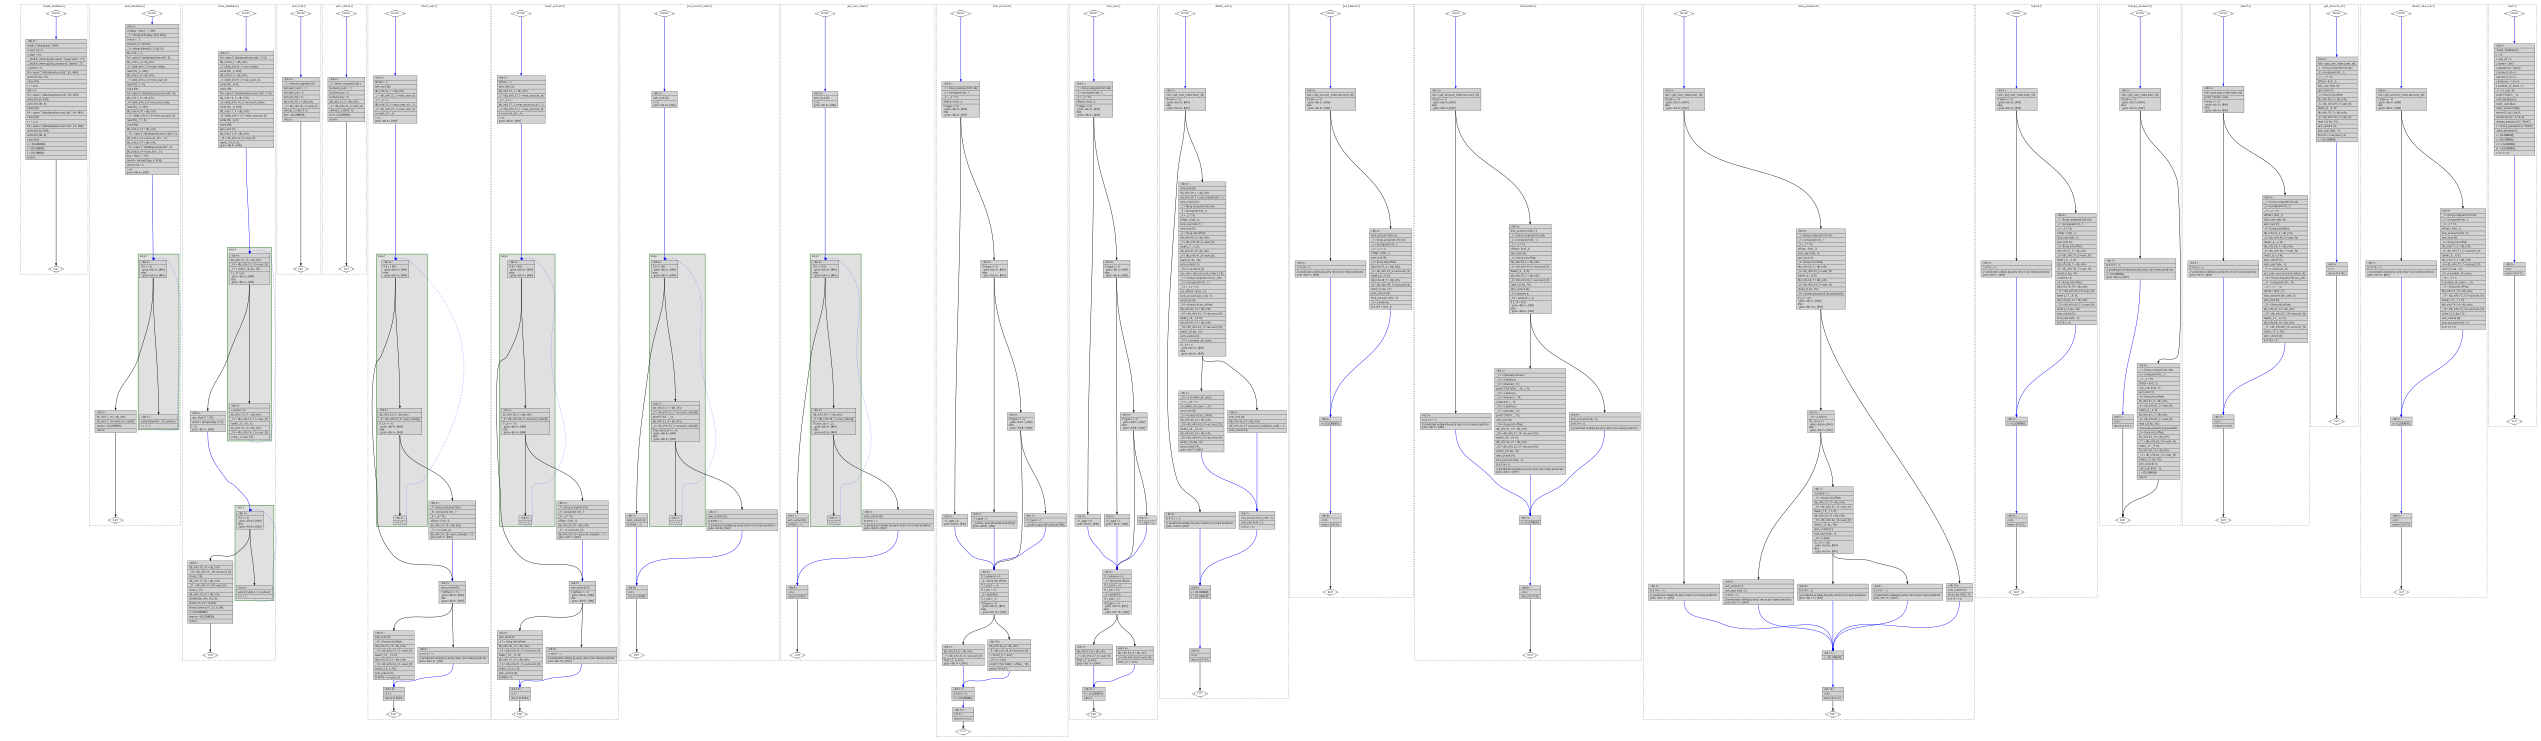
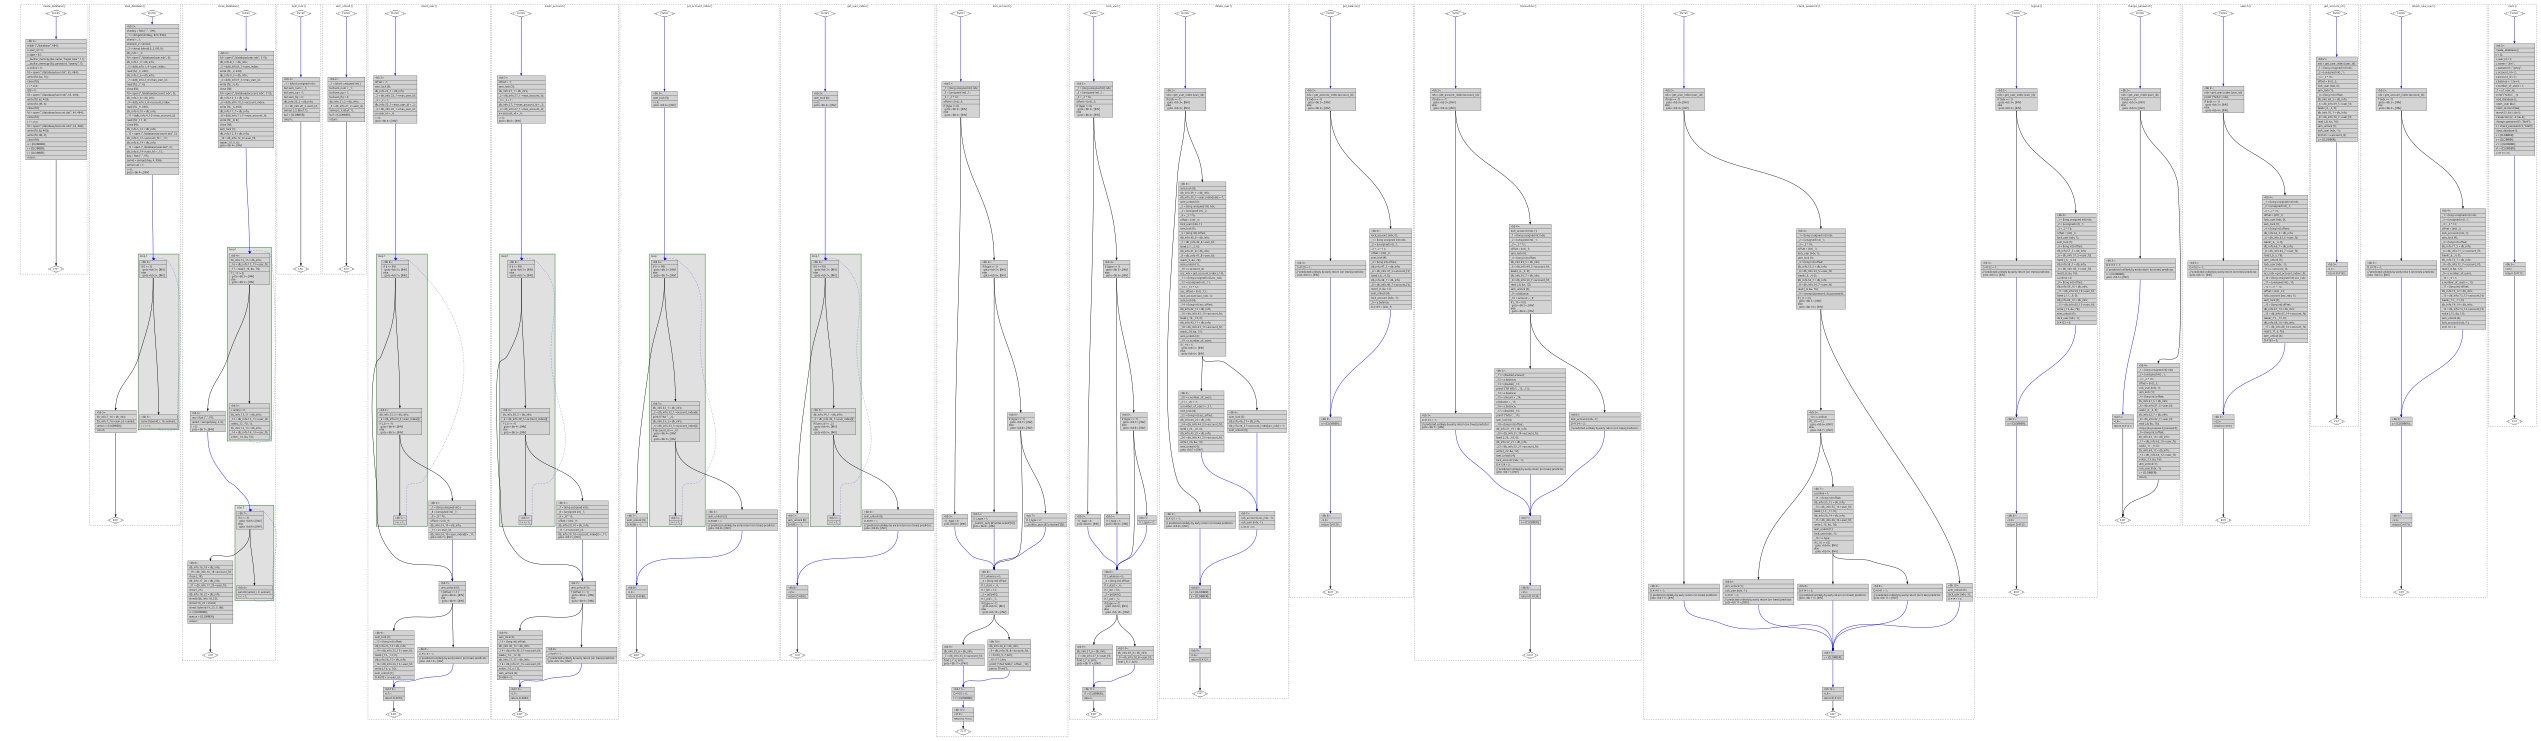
cluster "close_password ()": label "close_password ()" -> "check_password ()"
